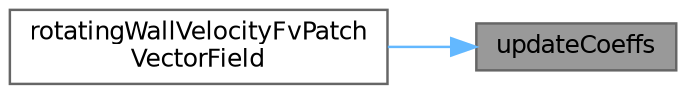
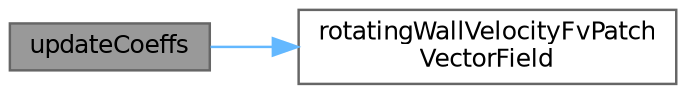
edge "rotatingWallVelocityFvPatch VectorField" -> "updateCoeffs": reversed
